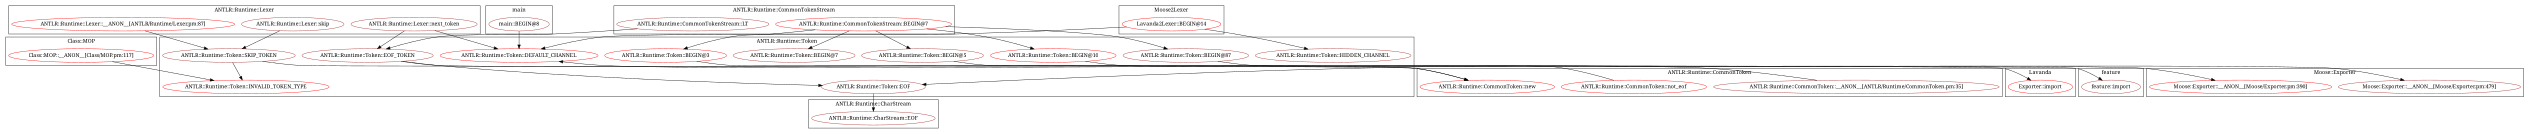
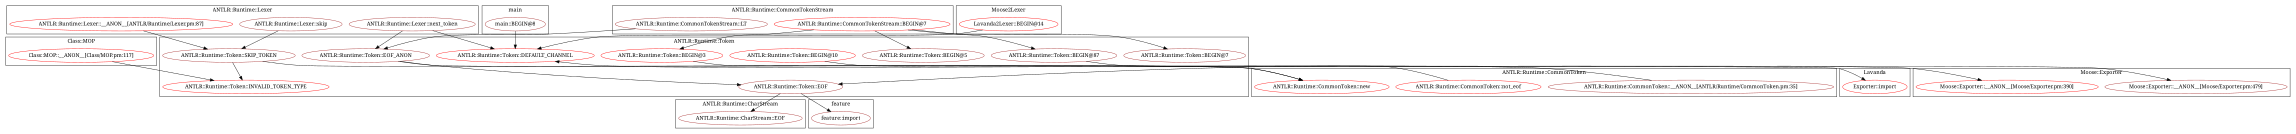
edge "ANTLR::Runtime::CommonTokenStream::BEGIN@7" -> "ANTLR::Runtime::Token::BEGIN@10": removed
node "ANTLR::Runtime::Token::EOF_TOKEN": label "ANTLR::Runtime::Token::EOF_TOKEN" -> "ANTLR::Runtime::Token::EOF_ANON"
node "ANTLR::Runtime::Token::HIDDEN_CHANNEL": removed
edge "ANTLR::Runtime::Token::BEGIN@5" -> "feature::import": now "ANTLR::Runtime::Token::EOF" -> "feature::import"
